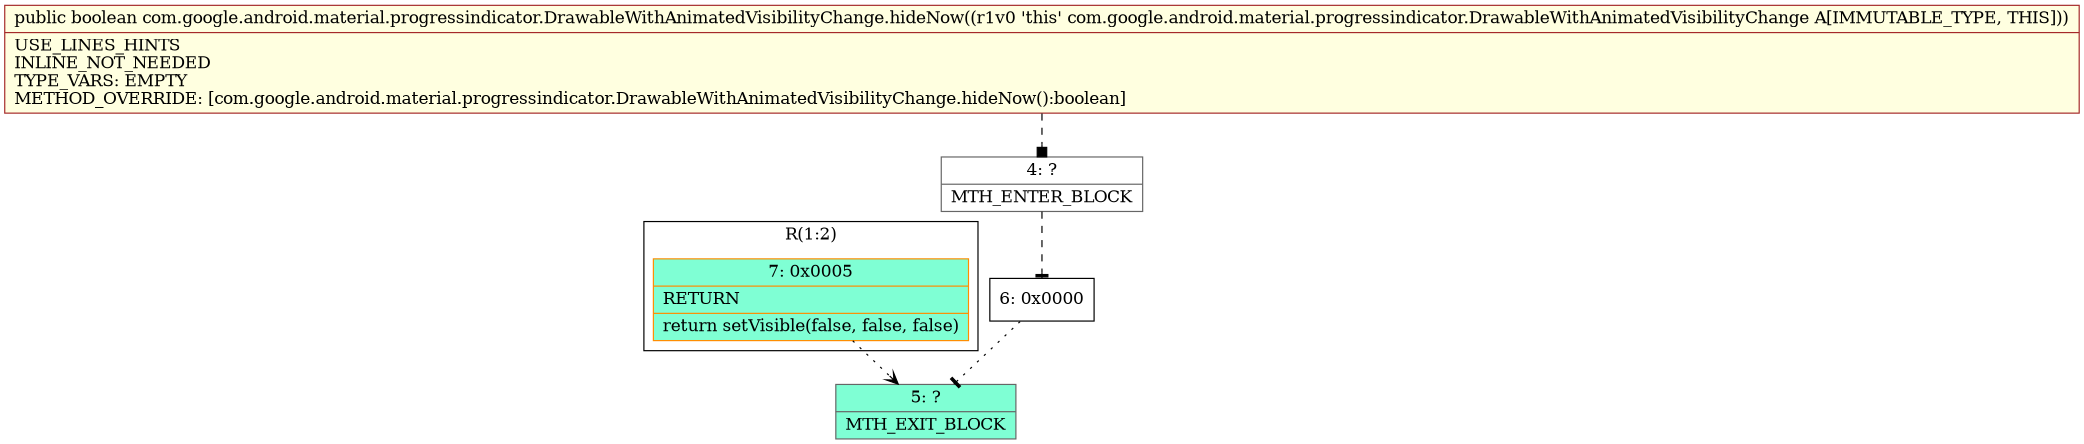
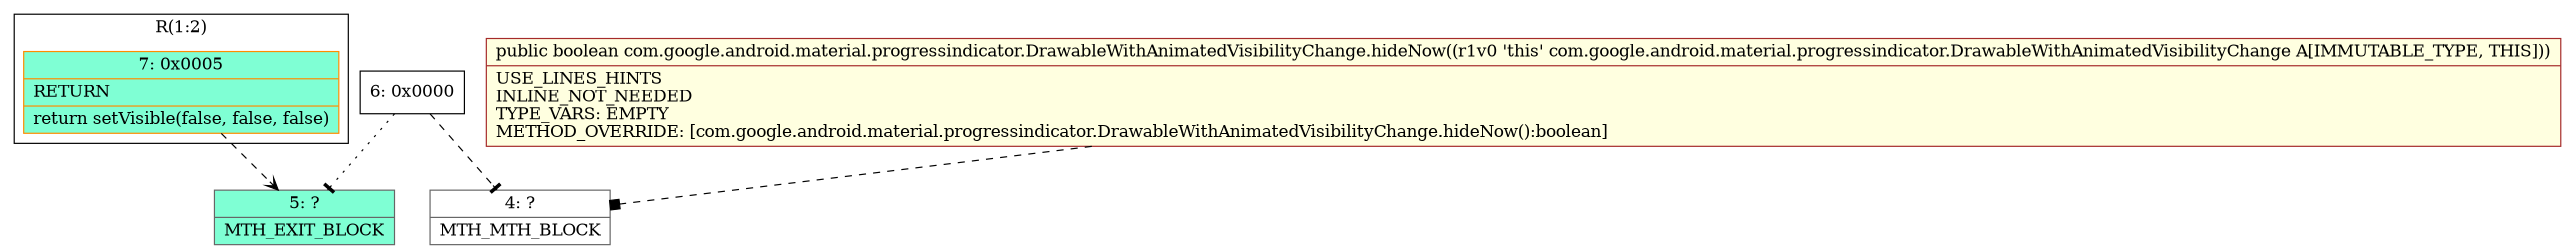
node "4: ?": text "MTH_ENTER_BLOCK" -> "MTH_MTH_BLOCK"
edge "4: ?" -> "6: 0x0000": reversed
edge "7: 0x0005" -> "5: ?": style dotted -> dashed
